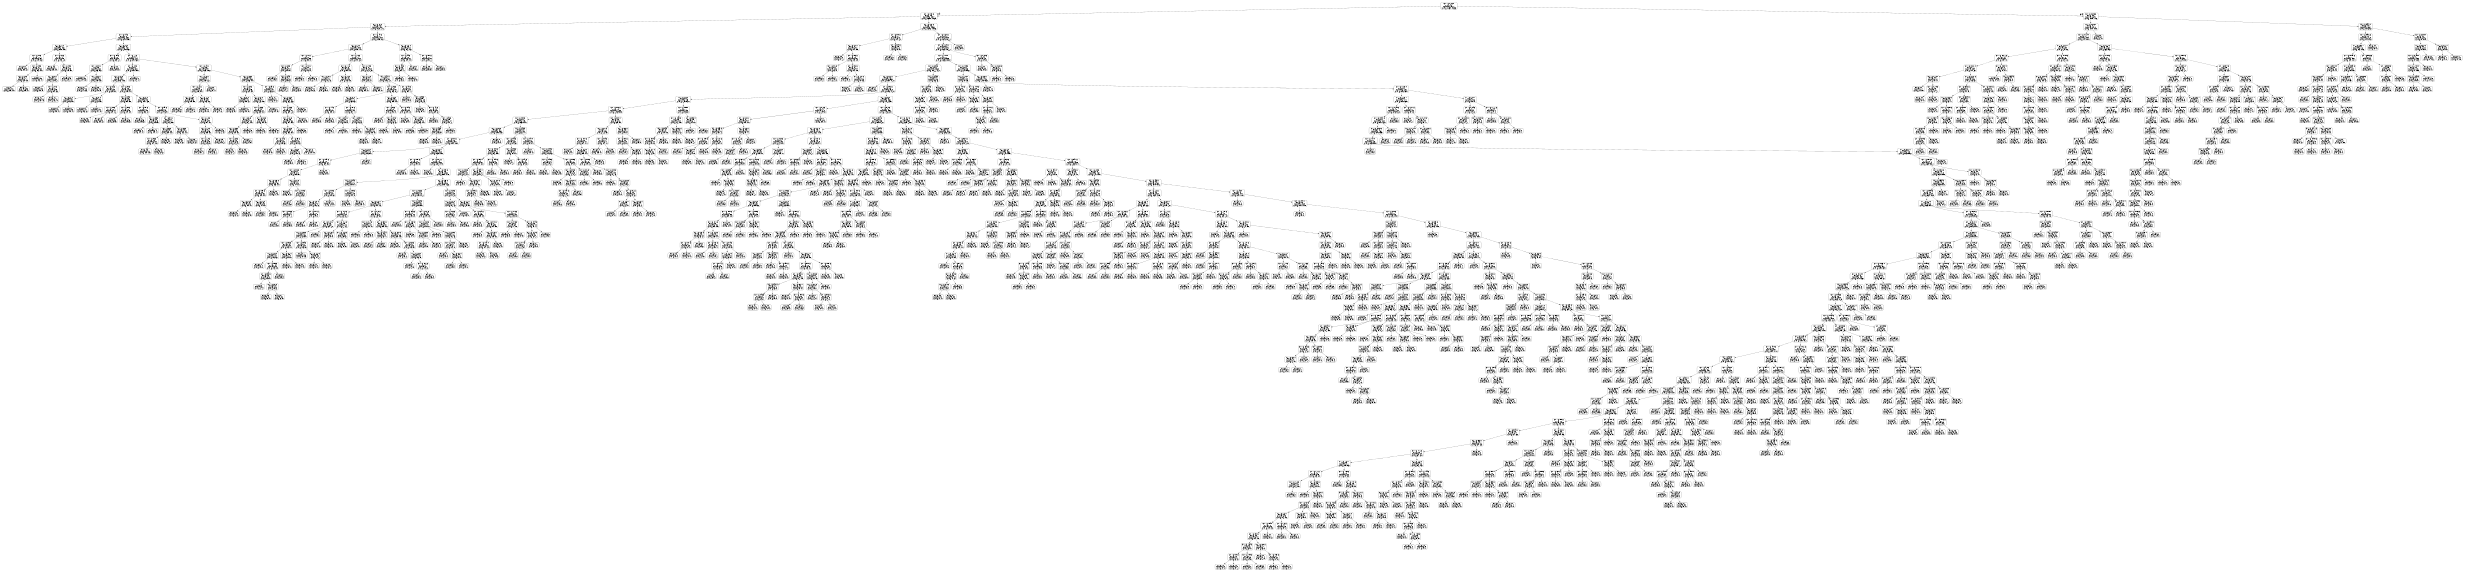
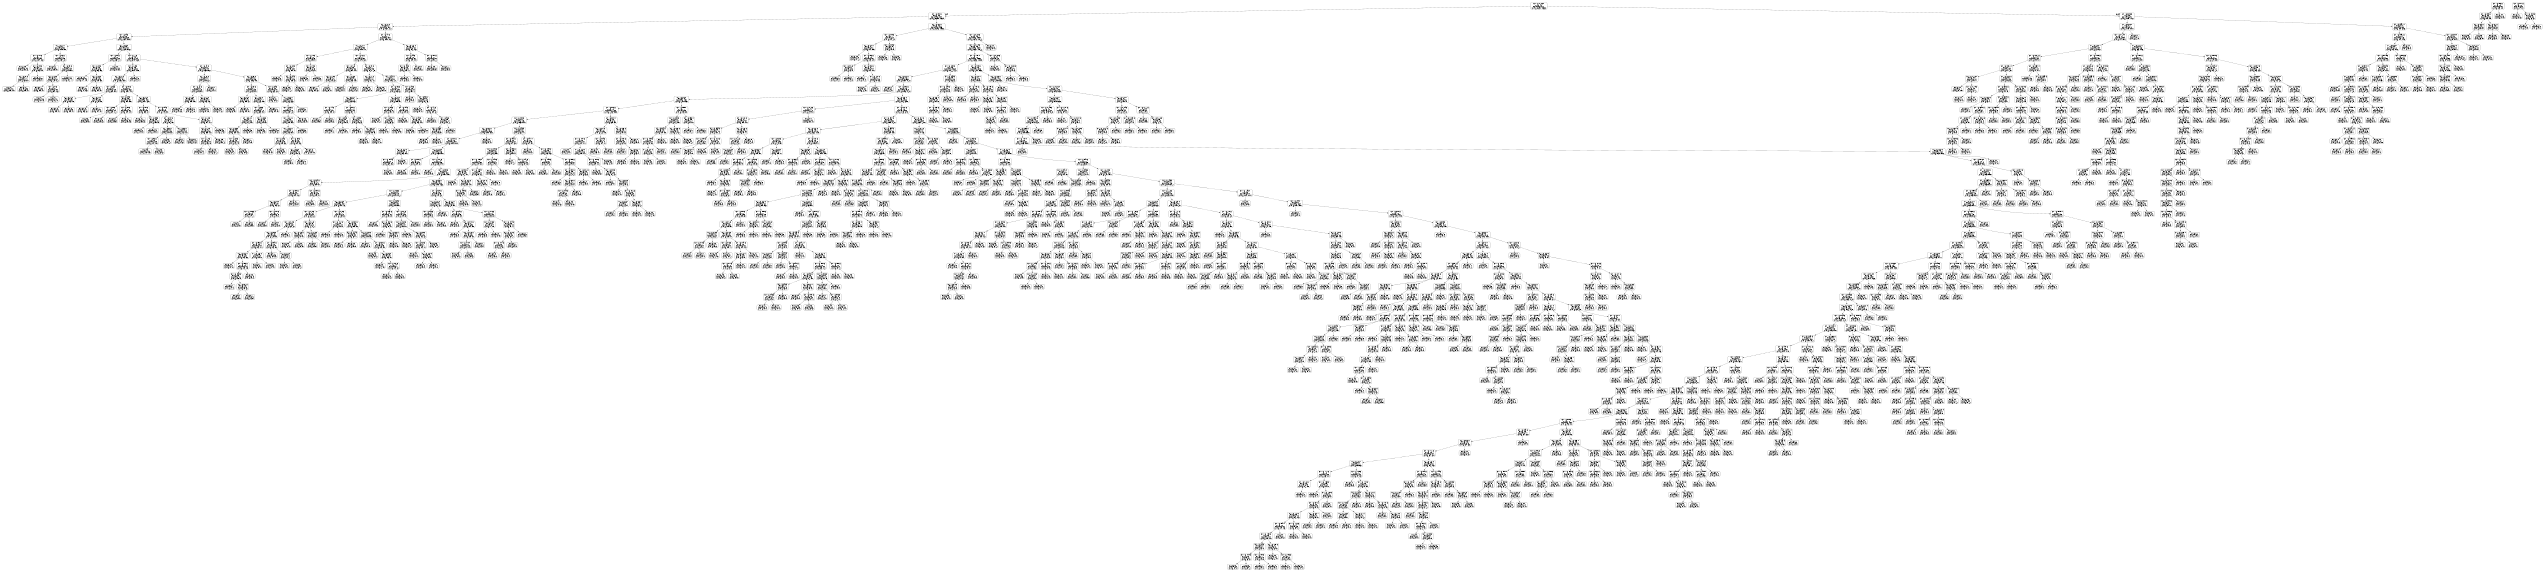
node "rain <= 116.5 gini = 0.5 samples = 40 value = [32, 32]": removed
